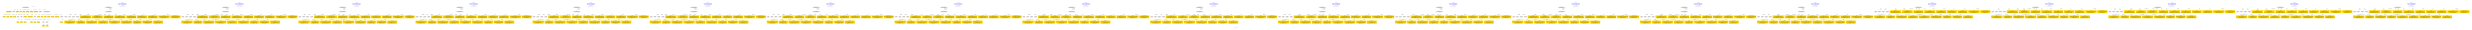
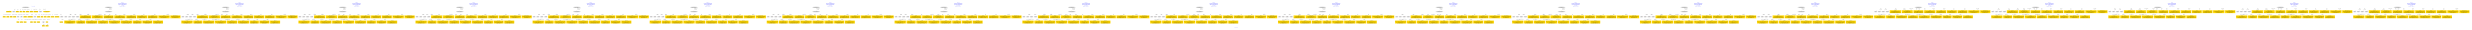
node "CulturalHeritageObject2": fillcolor lightgray -> gold
node "Place4": fillcolor lightgray -> gold
